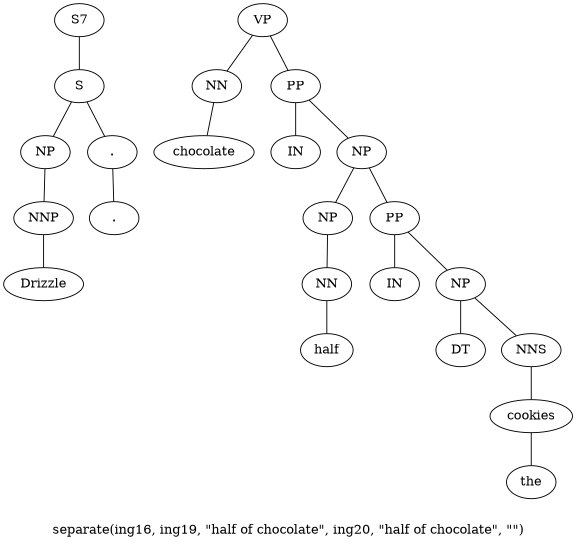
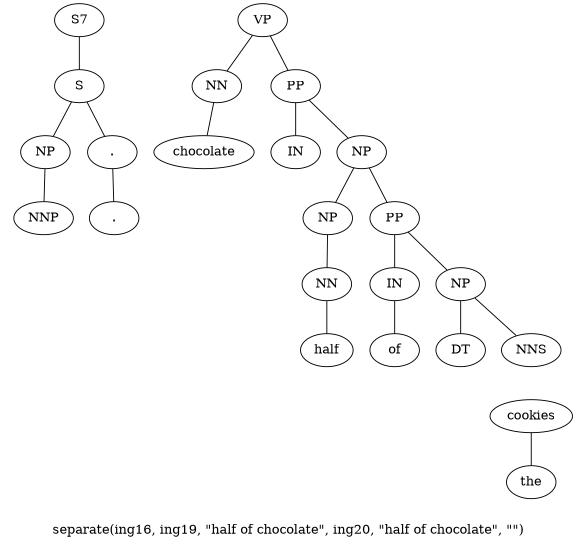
node "Drizzle": removed
node "of": added
edge "NNS" -- "cookies": removed
